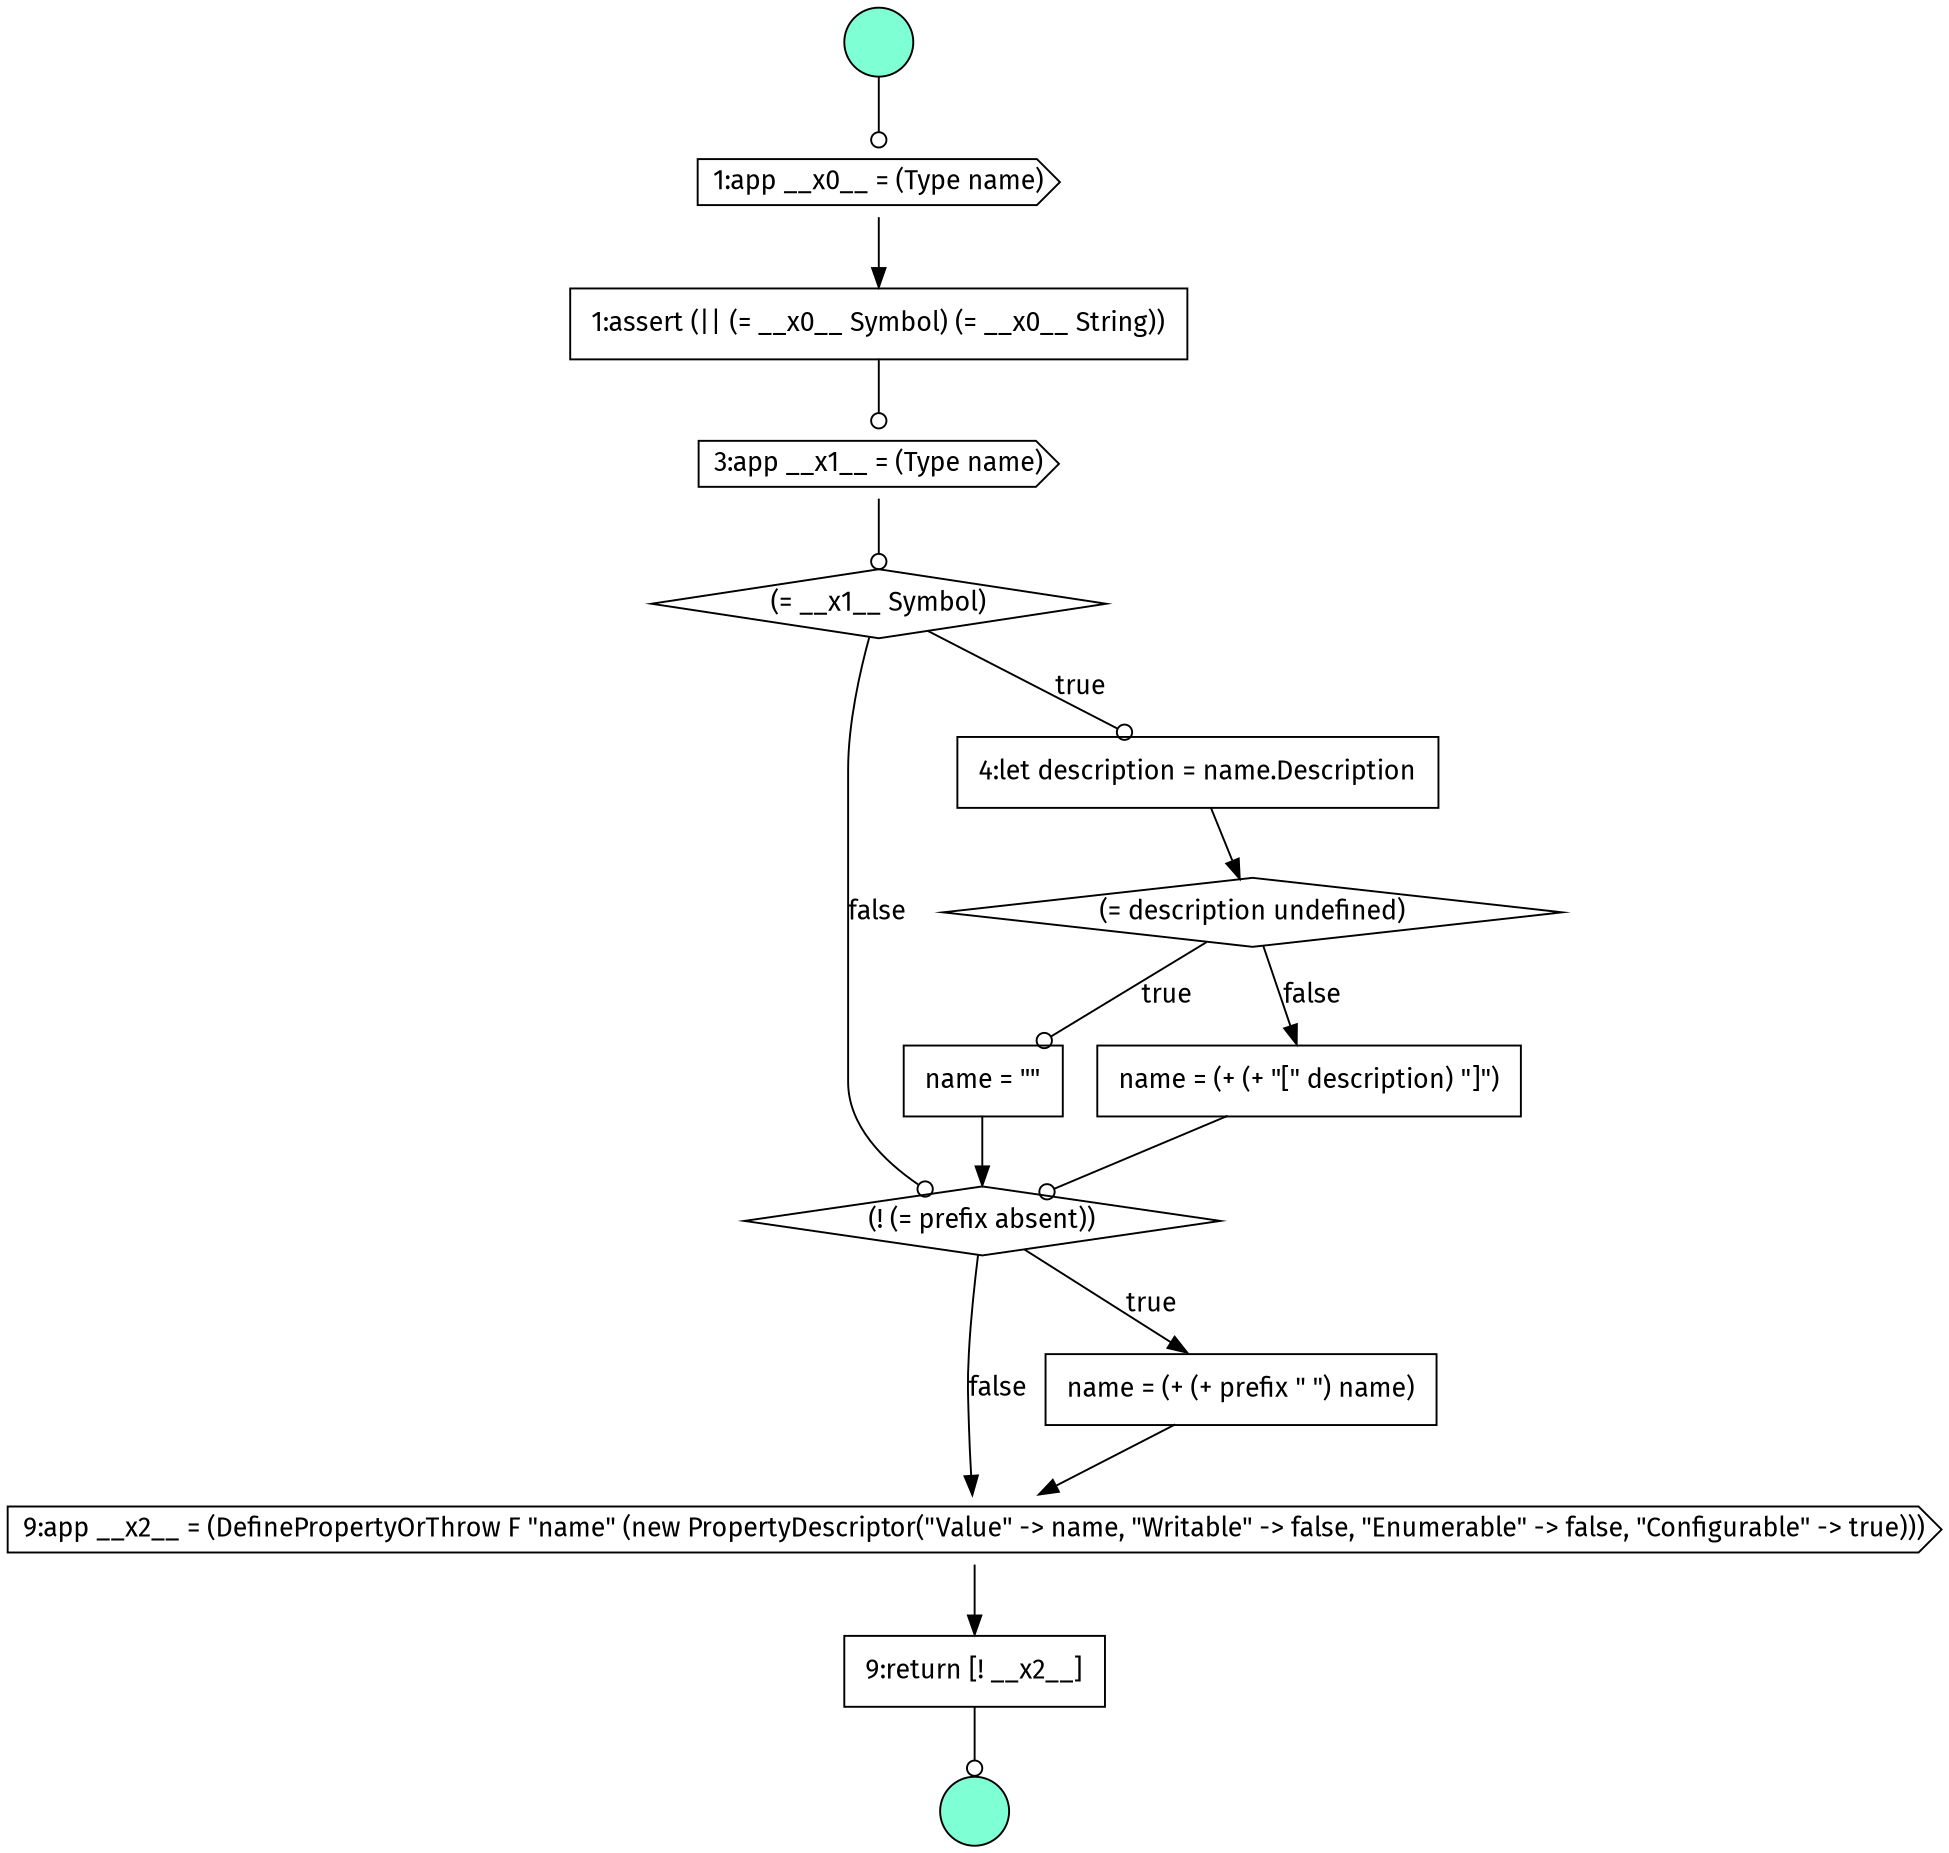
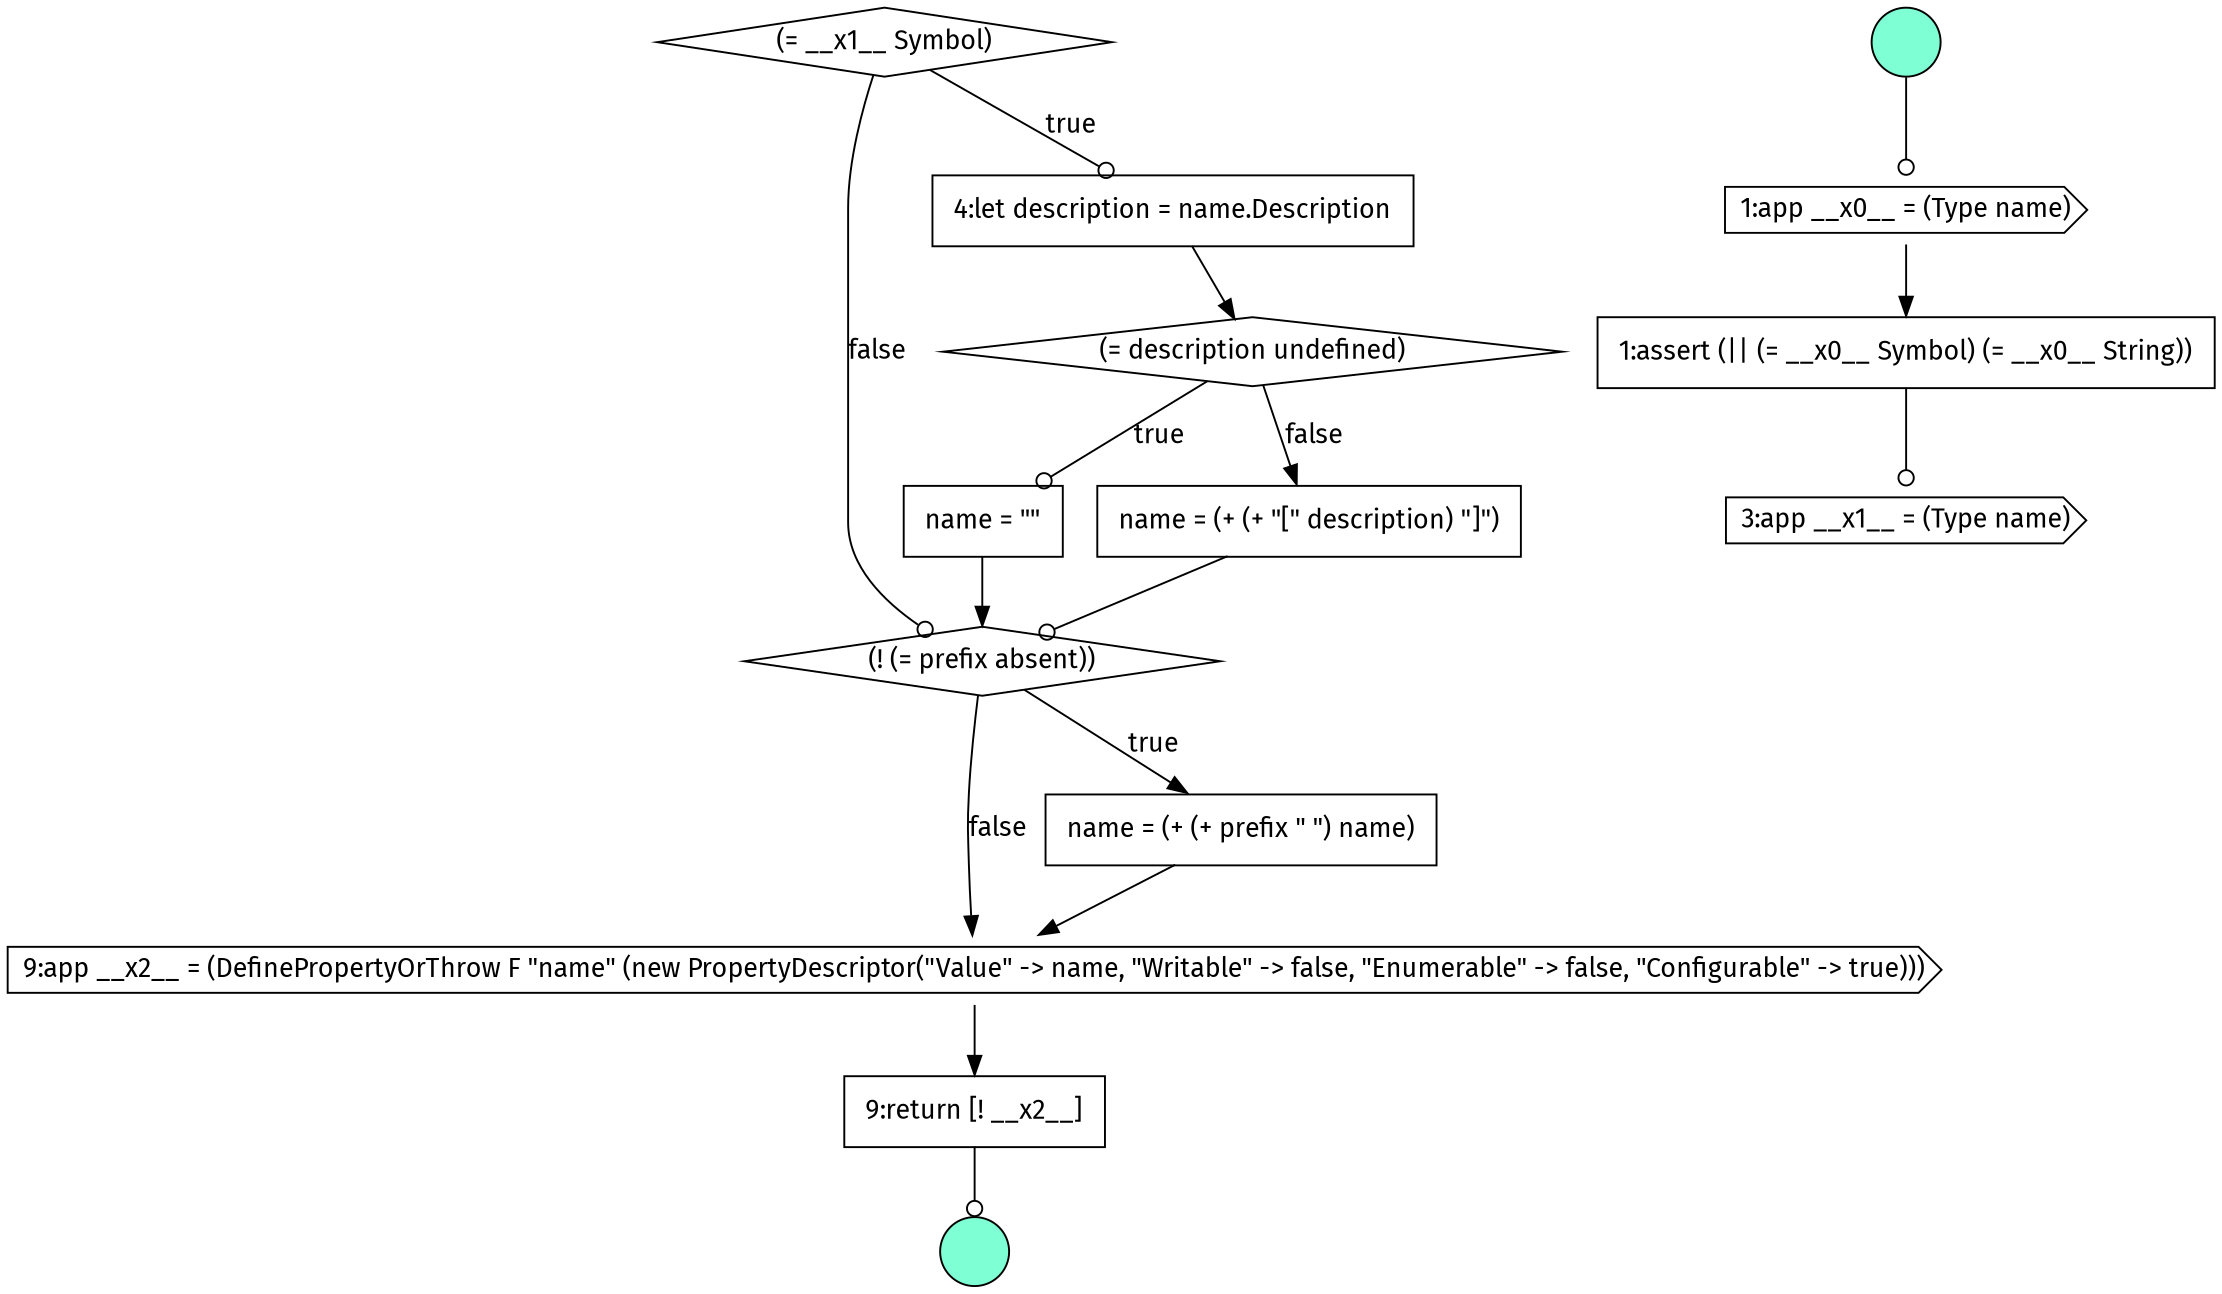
edge "3:app __x1__ = (Type name)" -> "(= __x1__ Symbol)": removed
